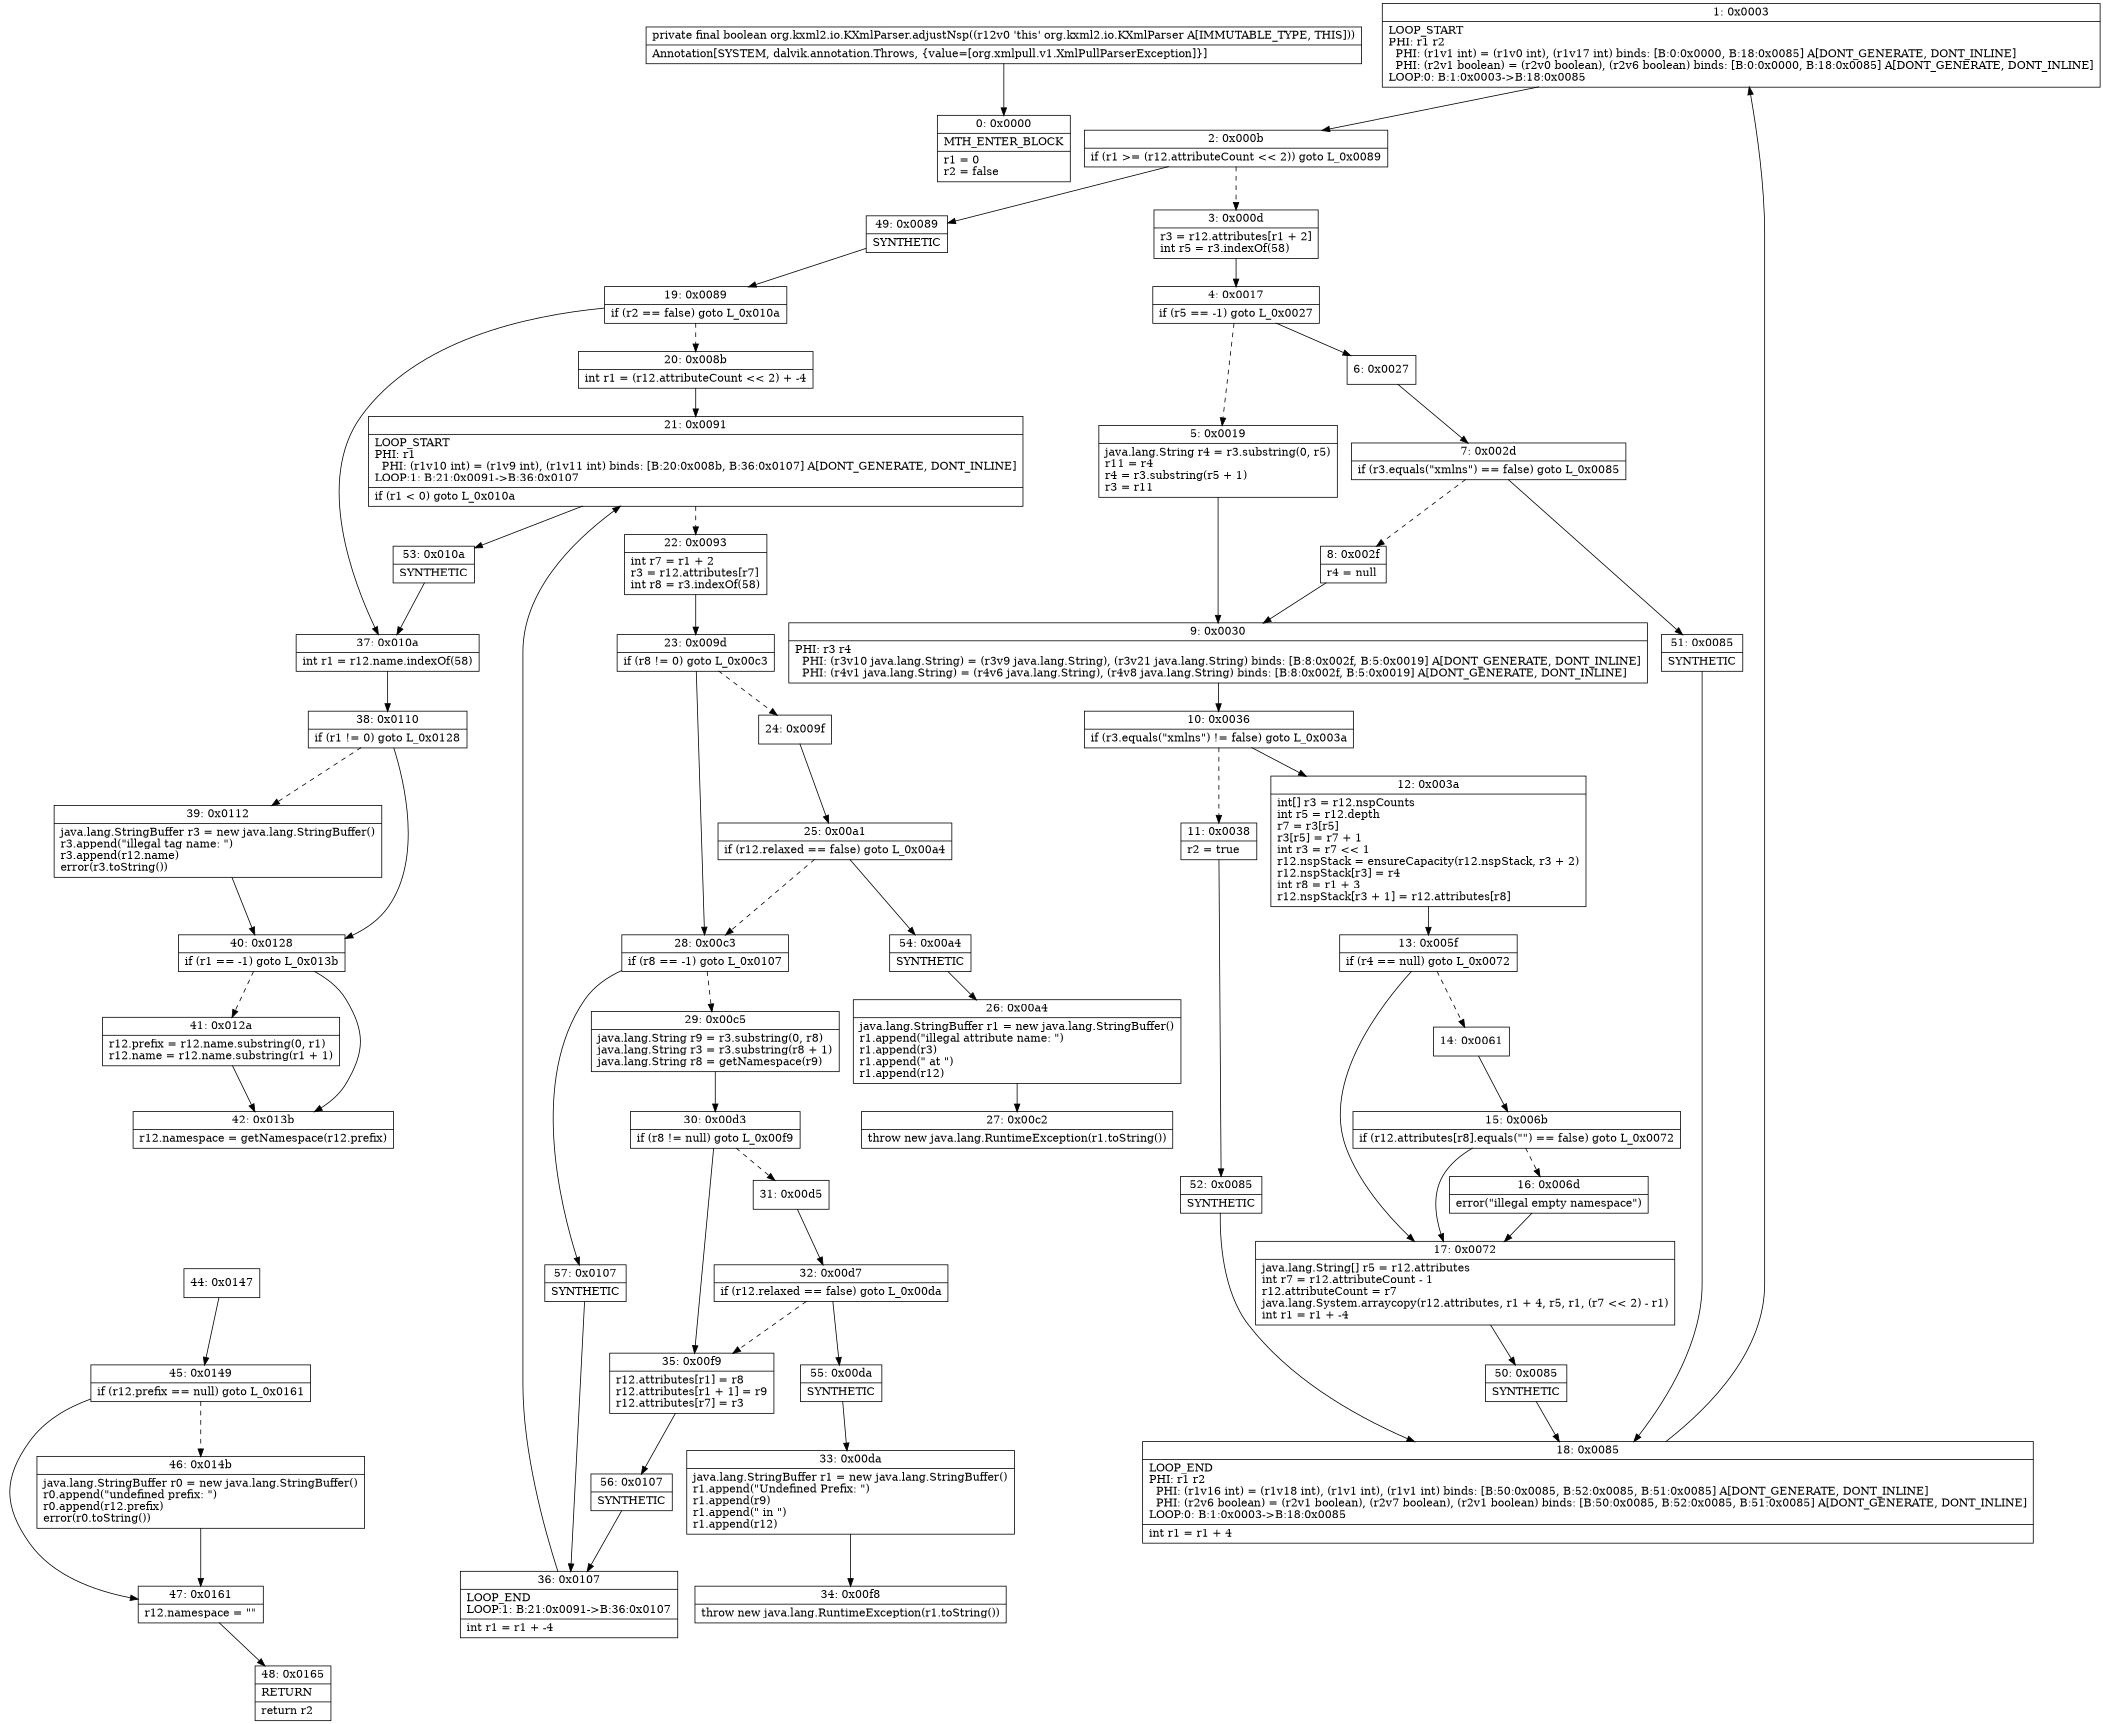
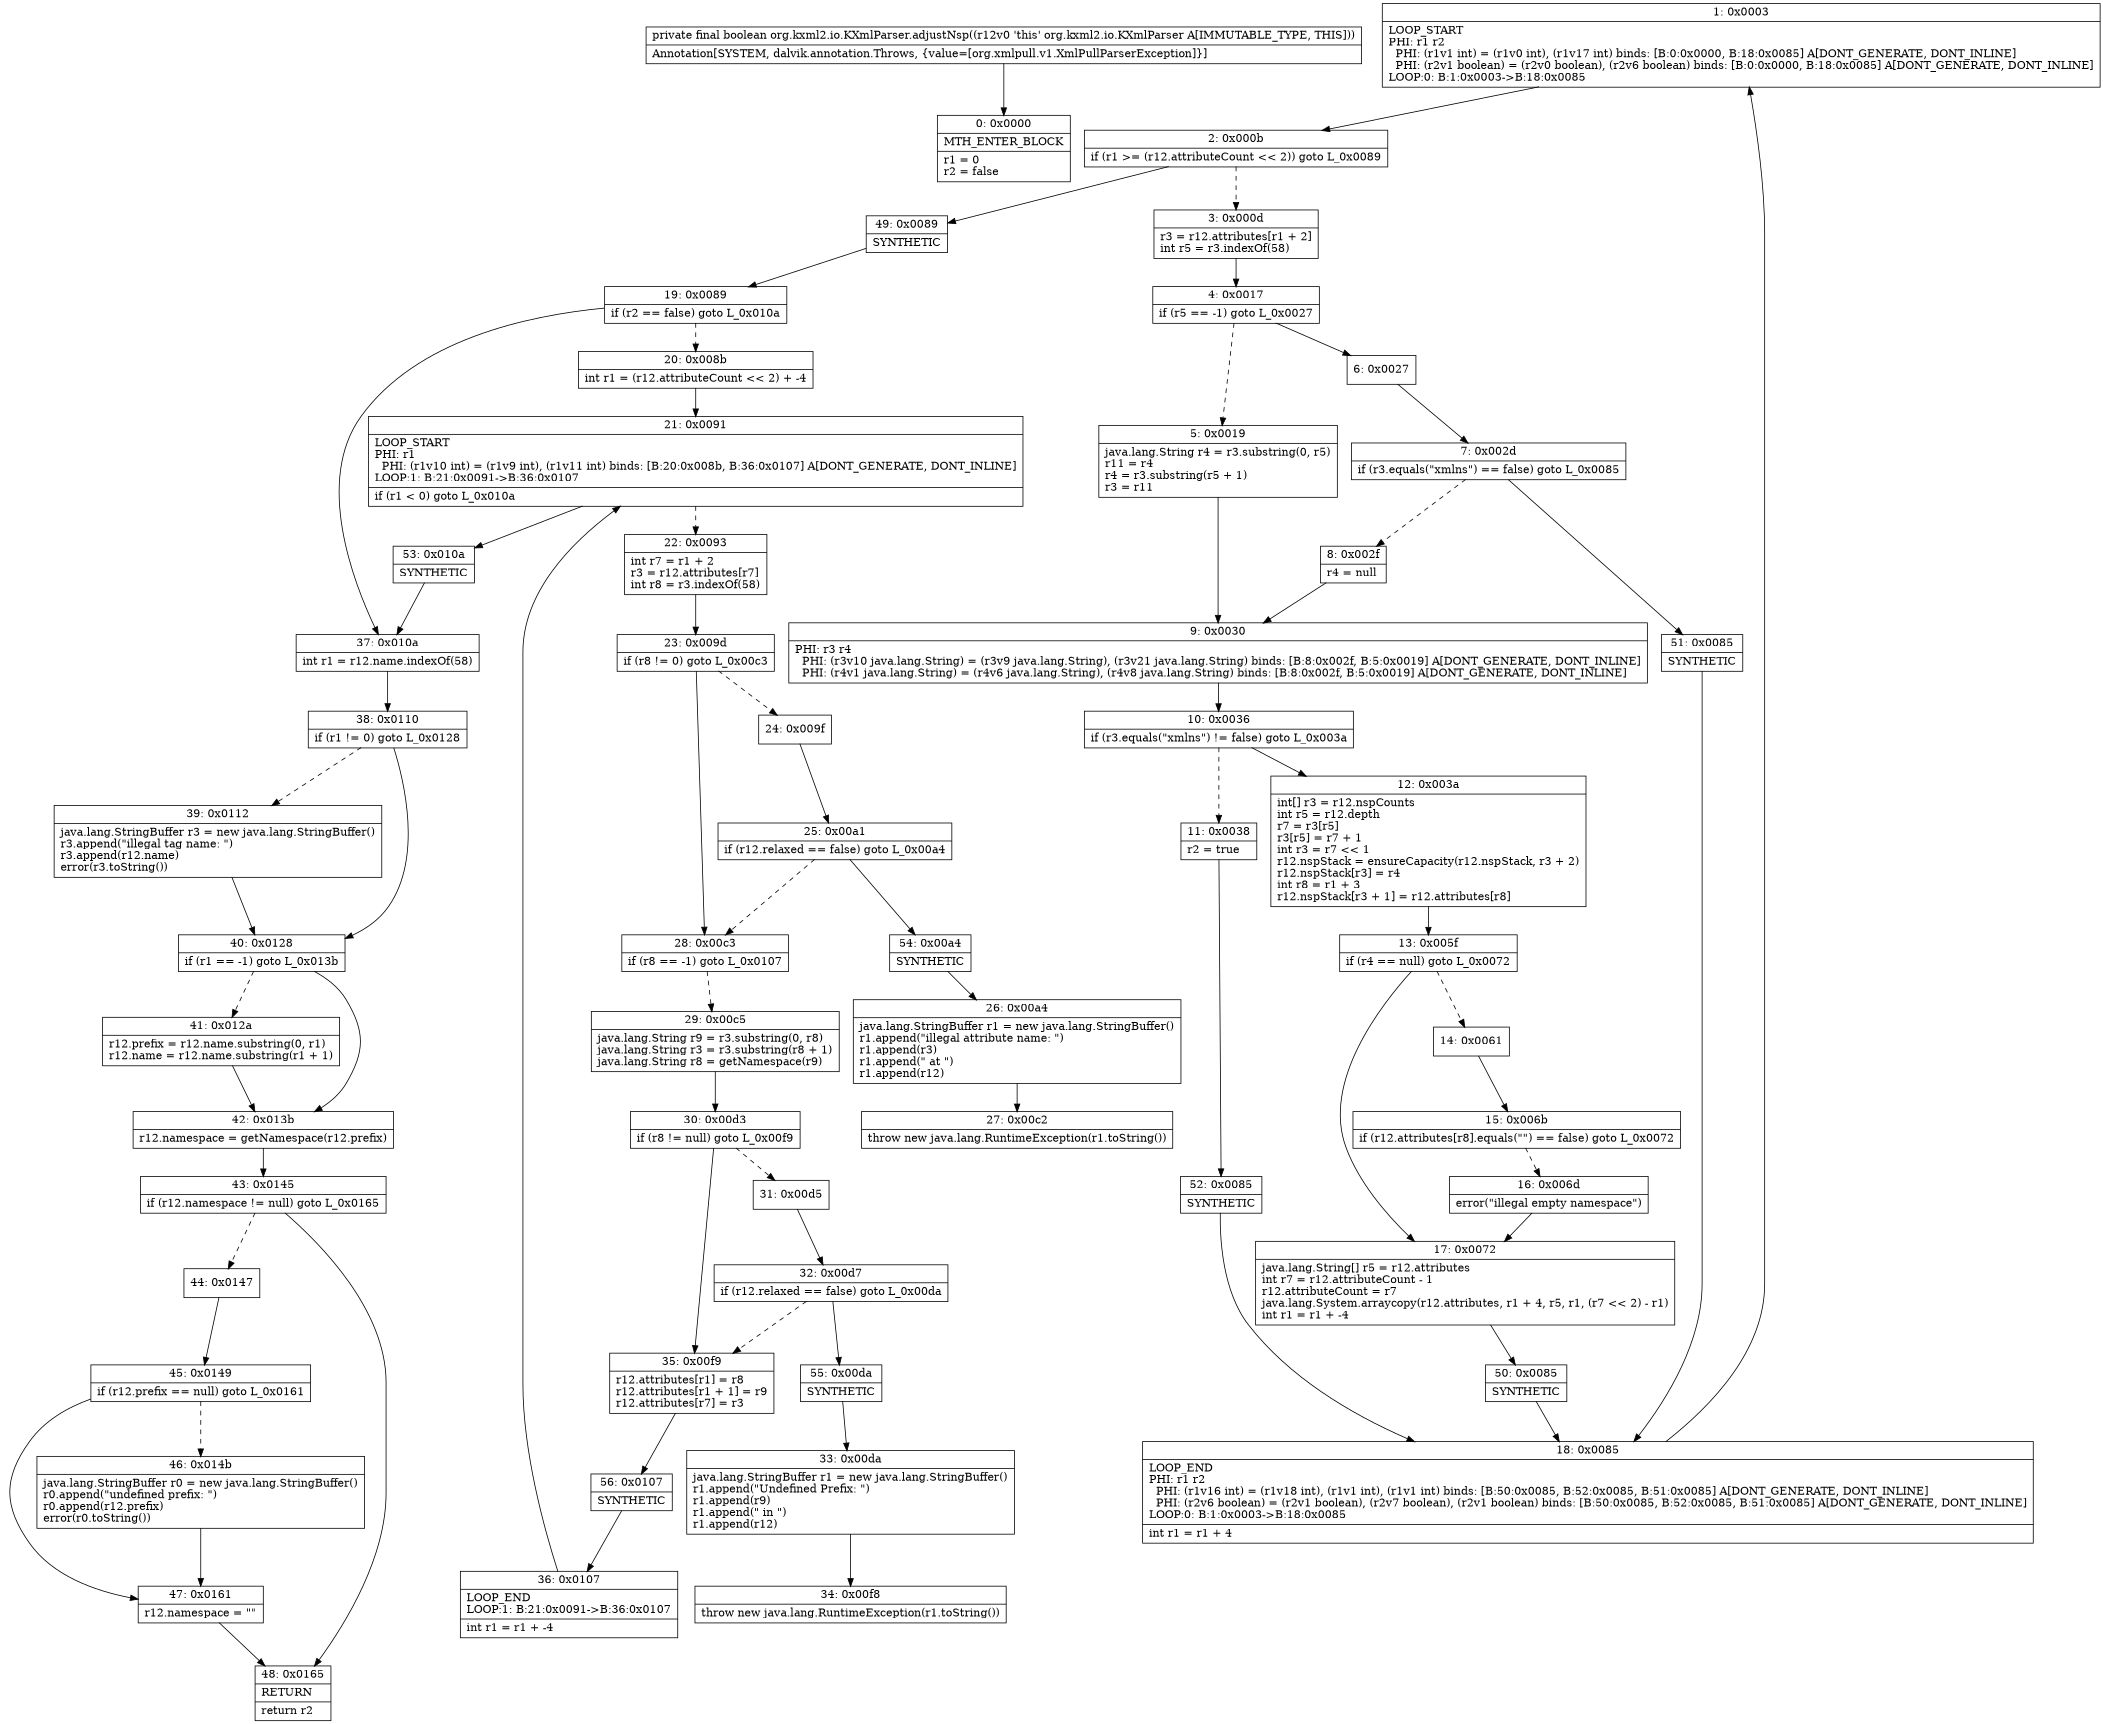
edge "15: 0x006b" -> "17: 0x0072": removed
node "43: 0x0145": added
node "57: 0x0107": removed
